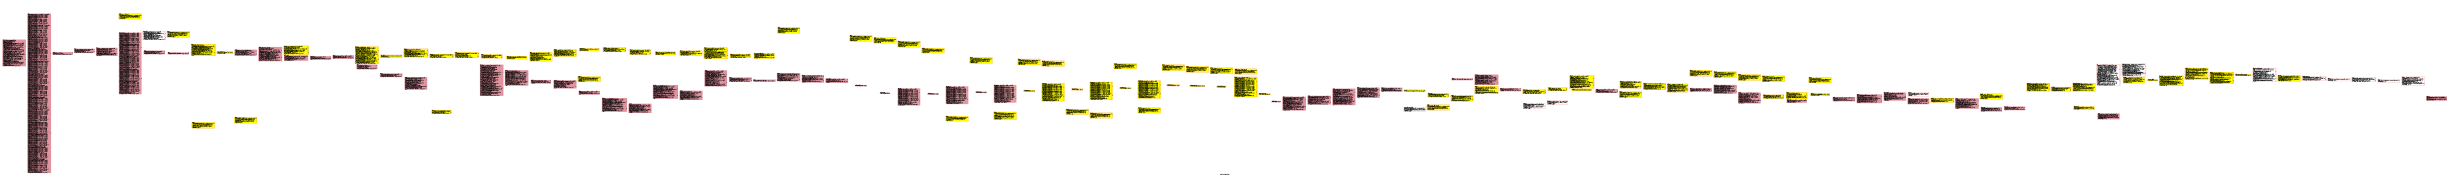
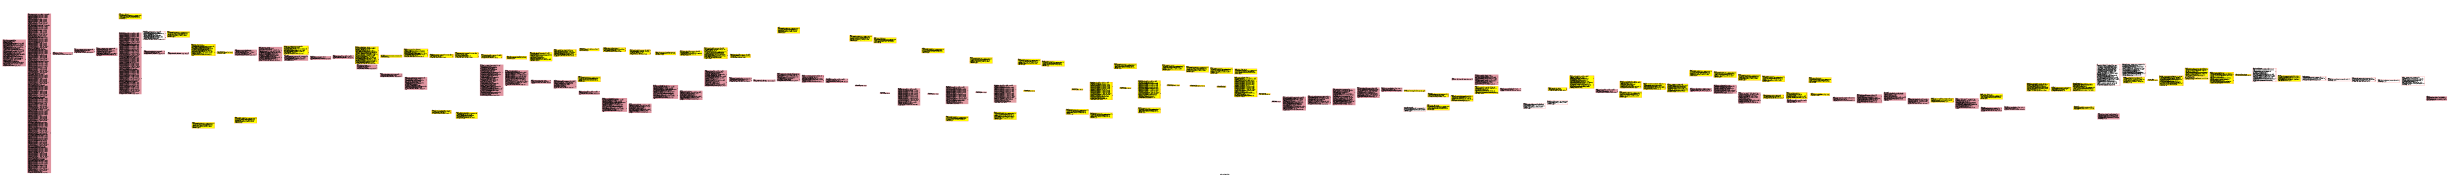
node "if.then103:": removed
node "report_unsupported_feature.exit:": removed
node "if.else391:": removed
node "for.body.peel1032:": removed
node "land.lhs.true374:": removed
node "cleanup489:": removed
node "if.end179:": added
